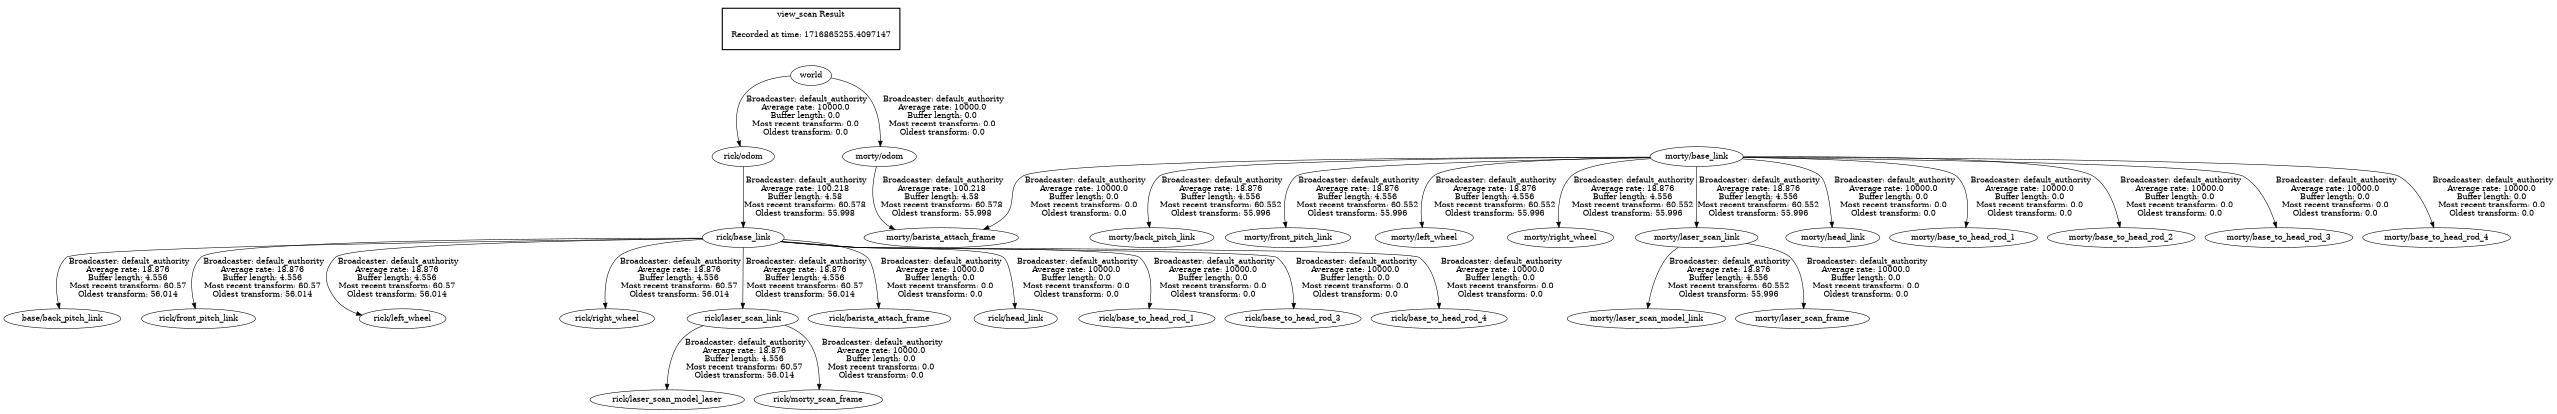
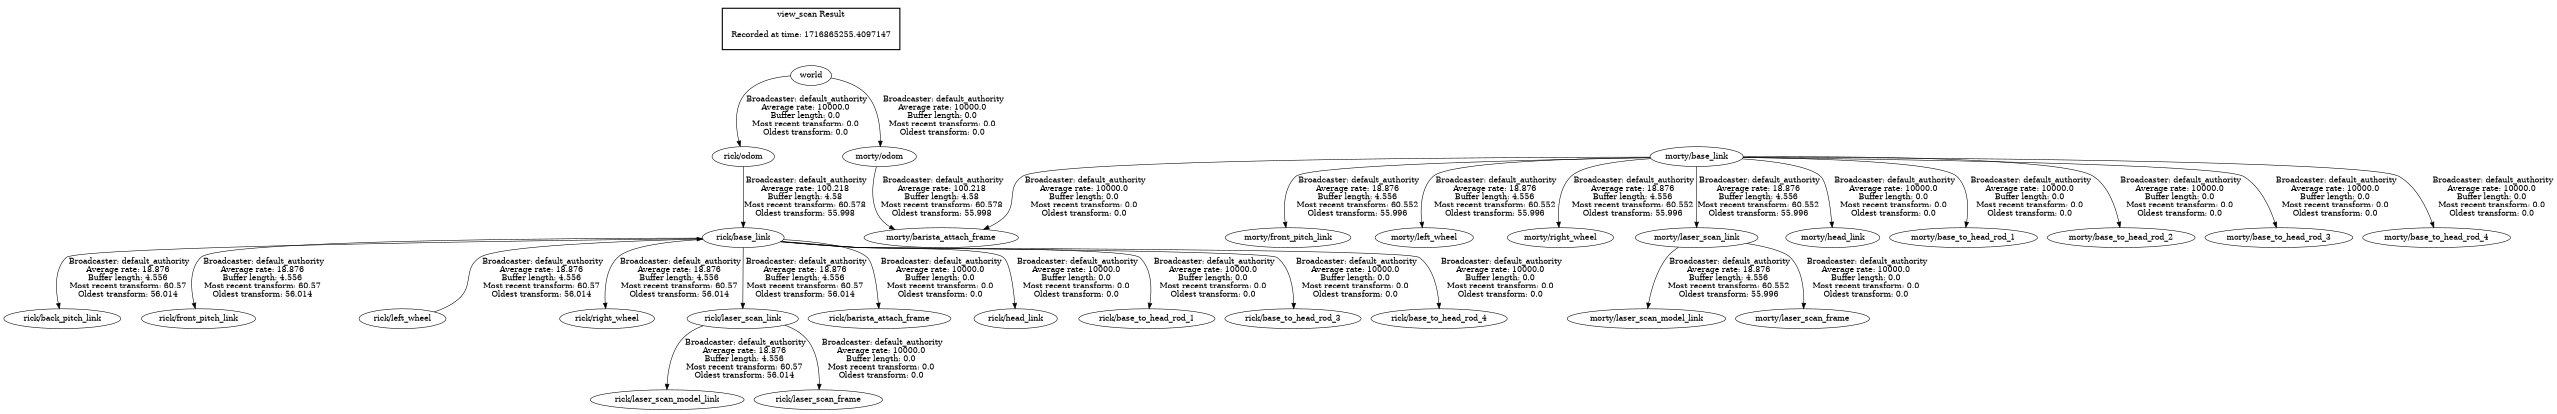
node "morty/back_pitch_link": removed
edge "rick/base_link" -> "rick/left_wheel": reversed
node "base/back_pitch_link": label "base/back_pitch_link" -> "rick/back_pitch_link"
node "rick/laser_scan_model_laser": label "rick/laser_scan_model_laser" -> "rick/laser_scan_model_link"
node "rick/morty_scan_frame": label "rick/morty_scan_frame" -> "rick/laser_scan_frame"
